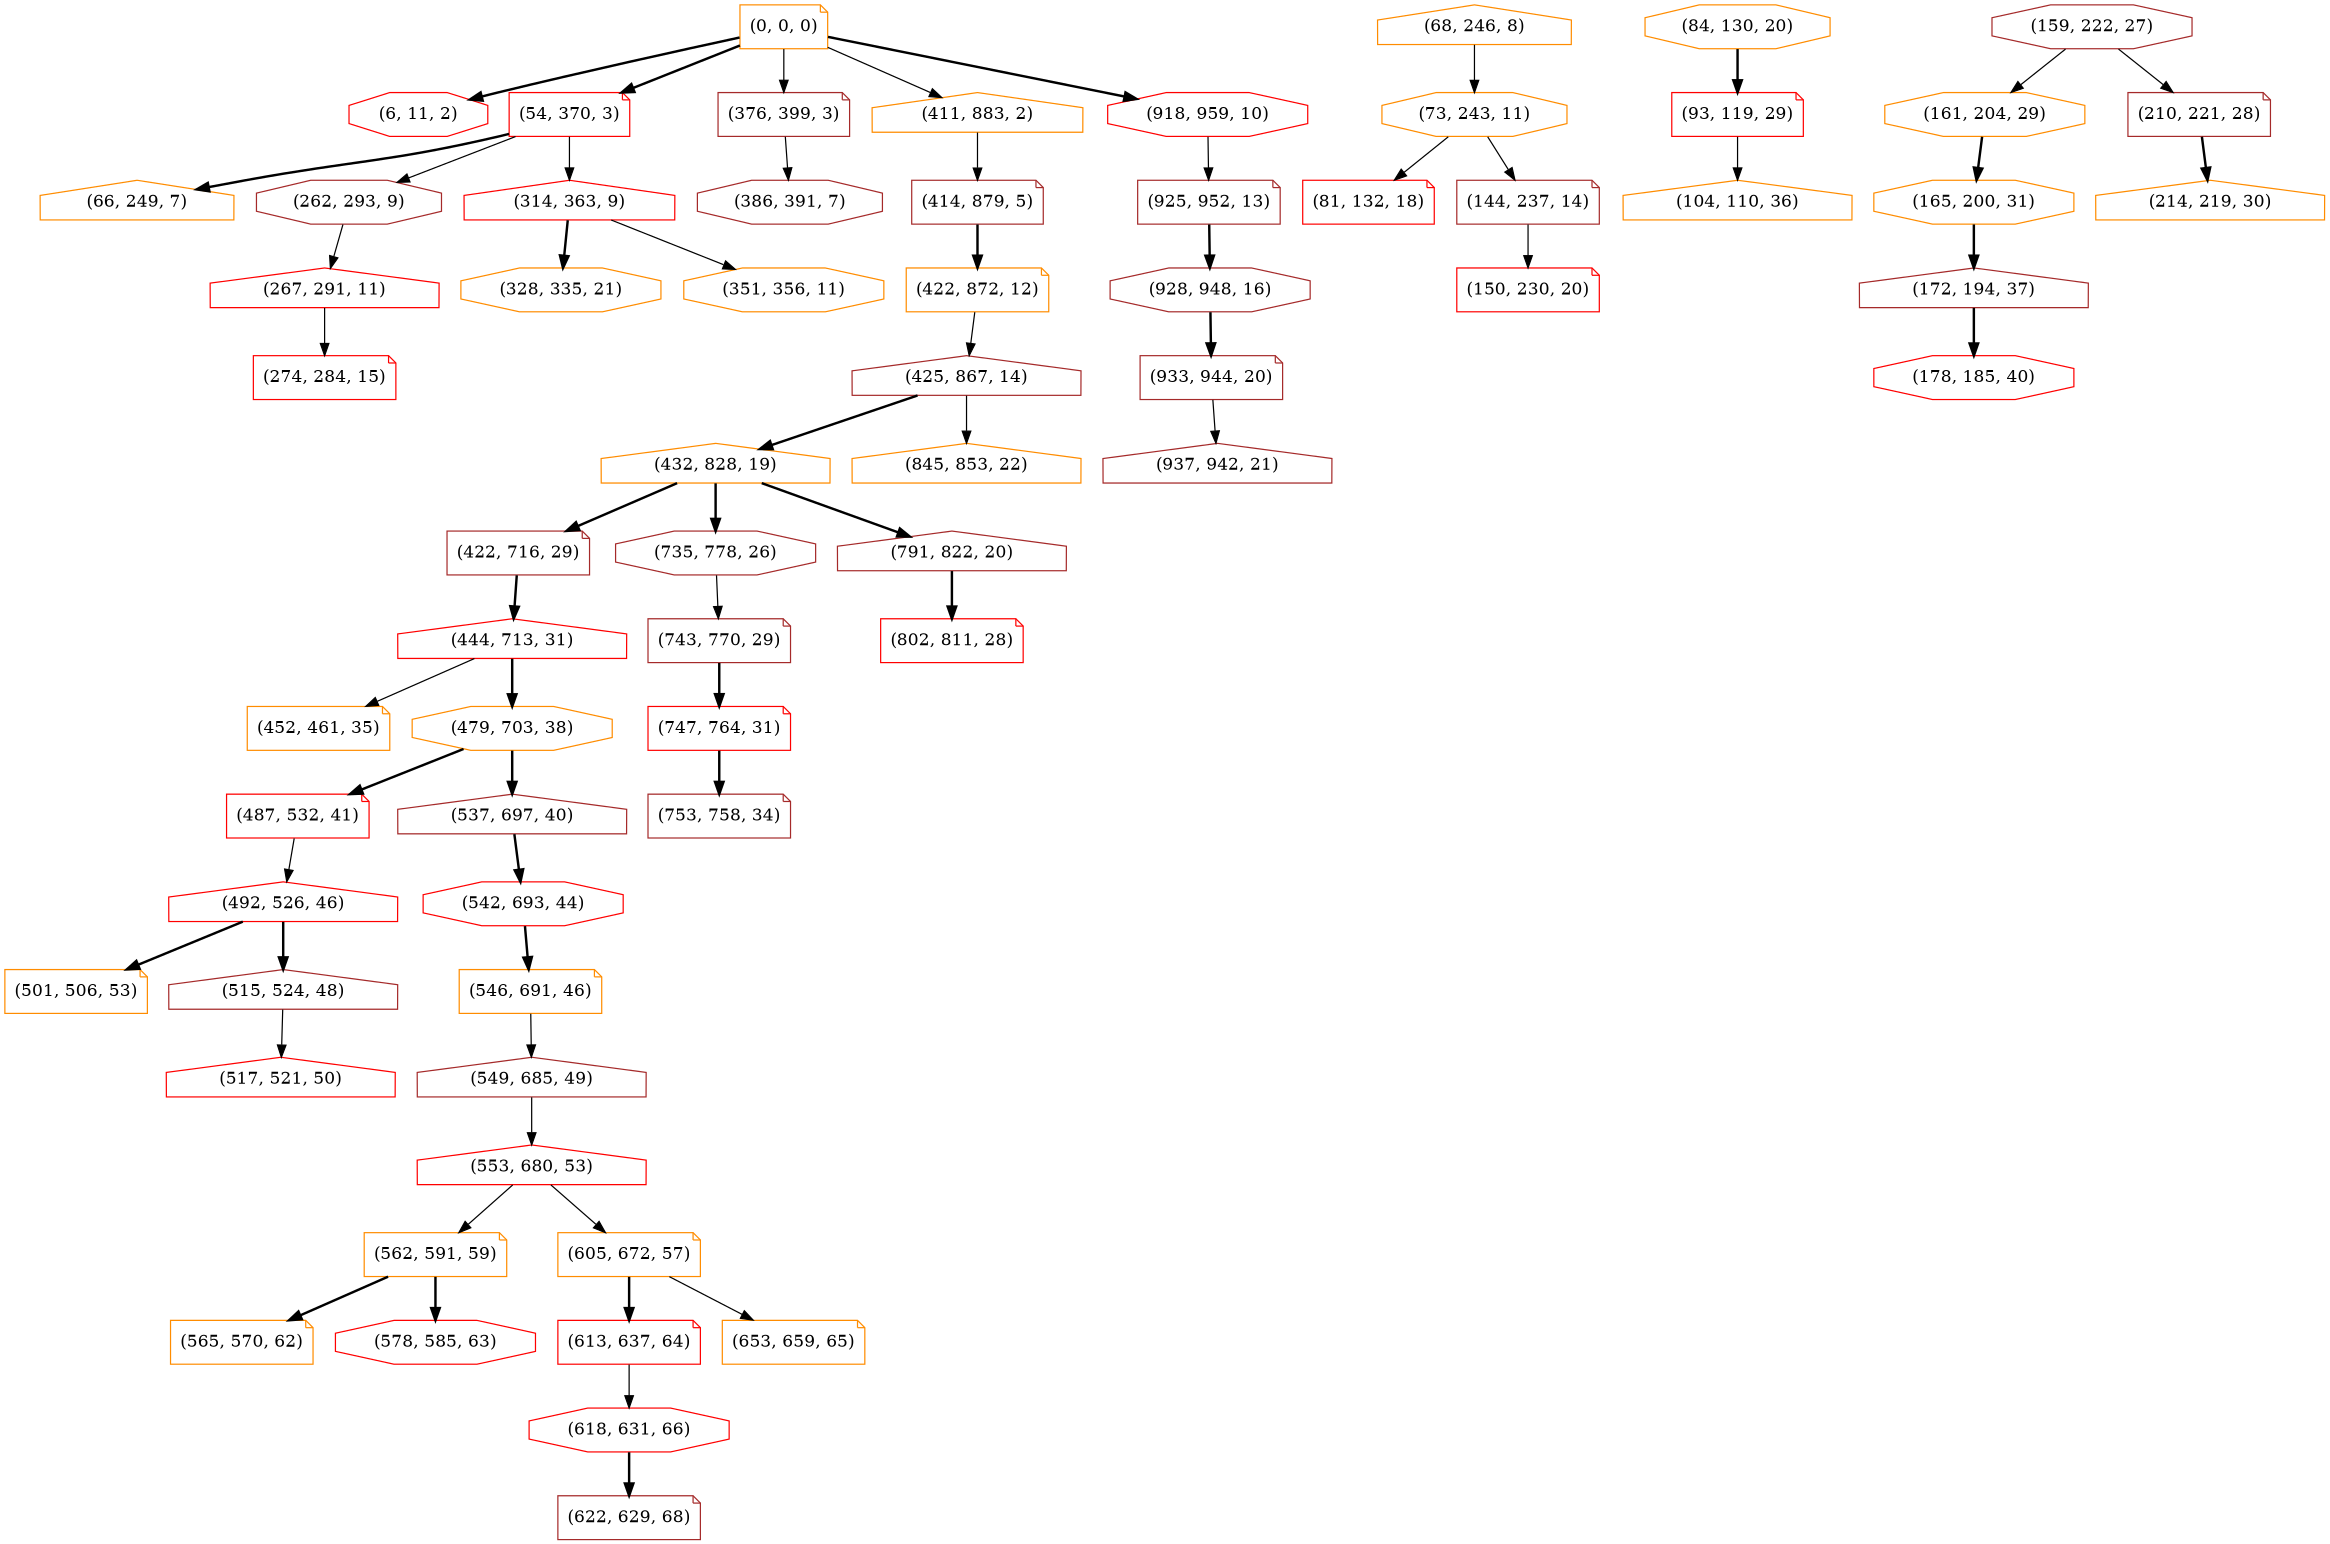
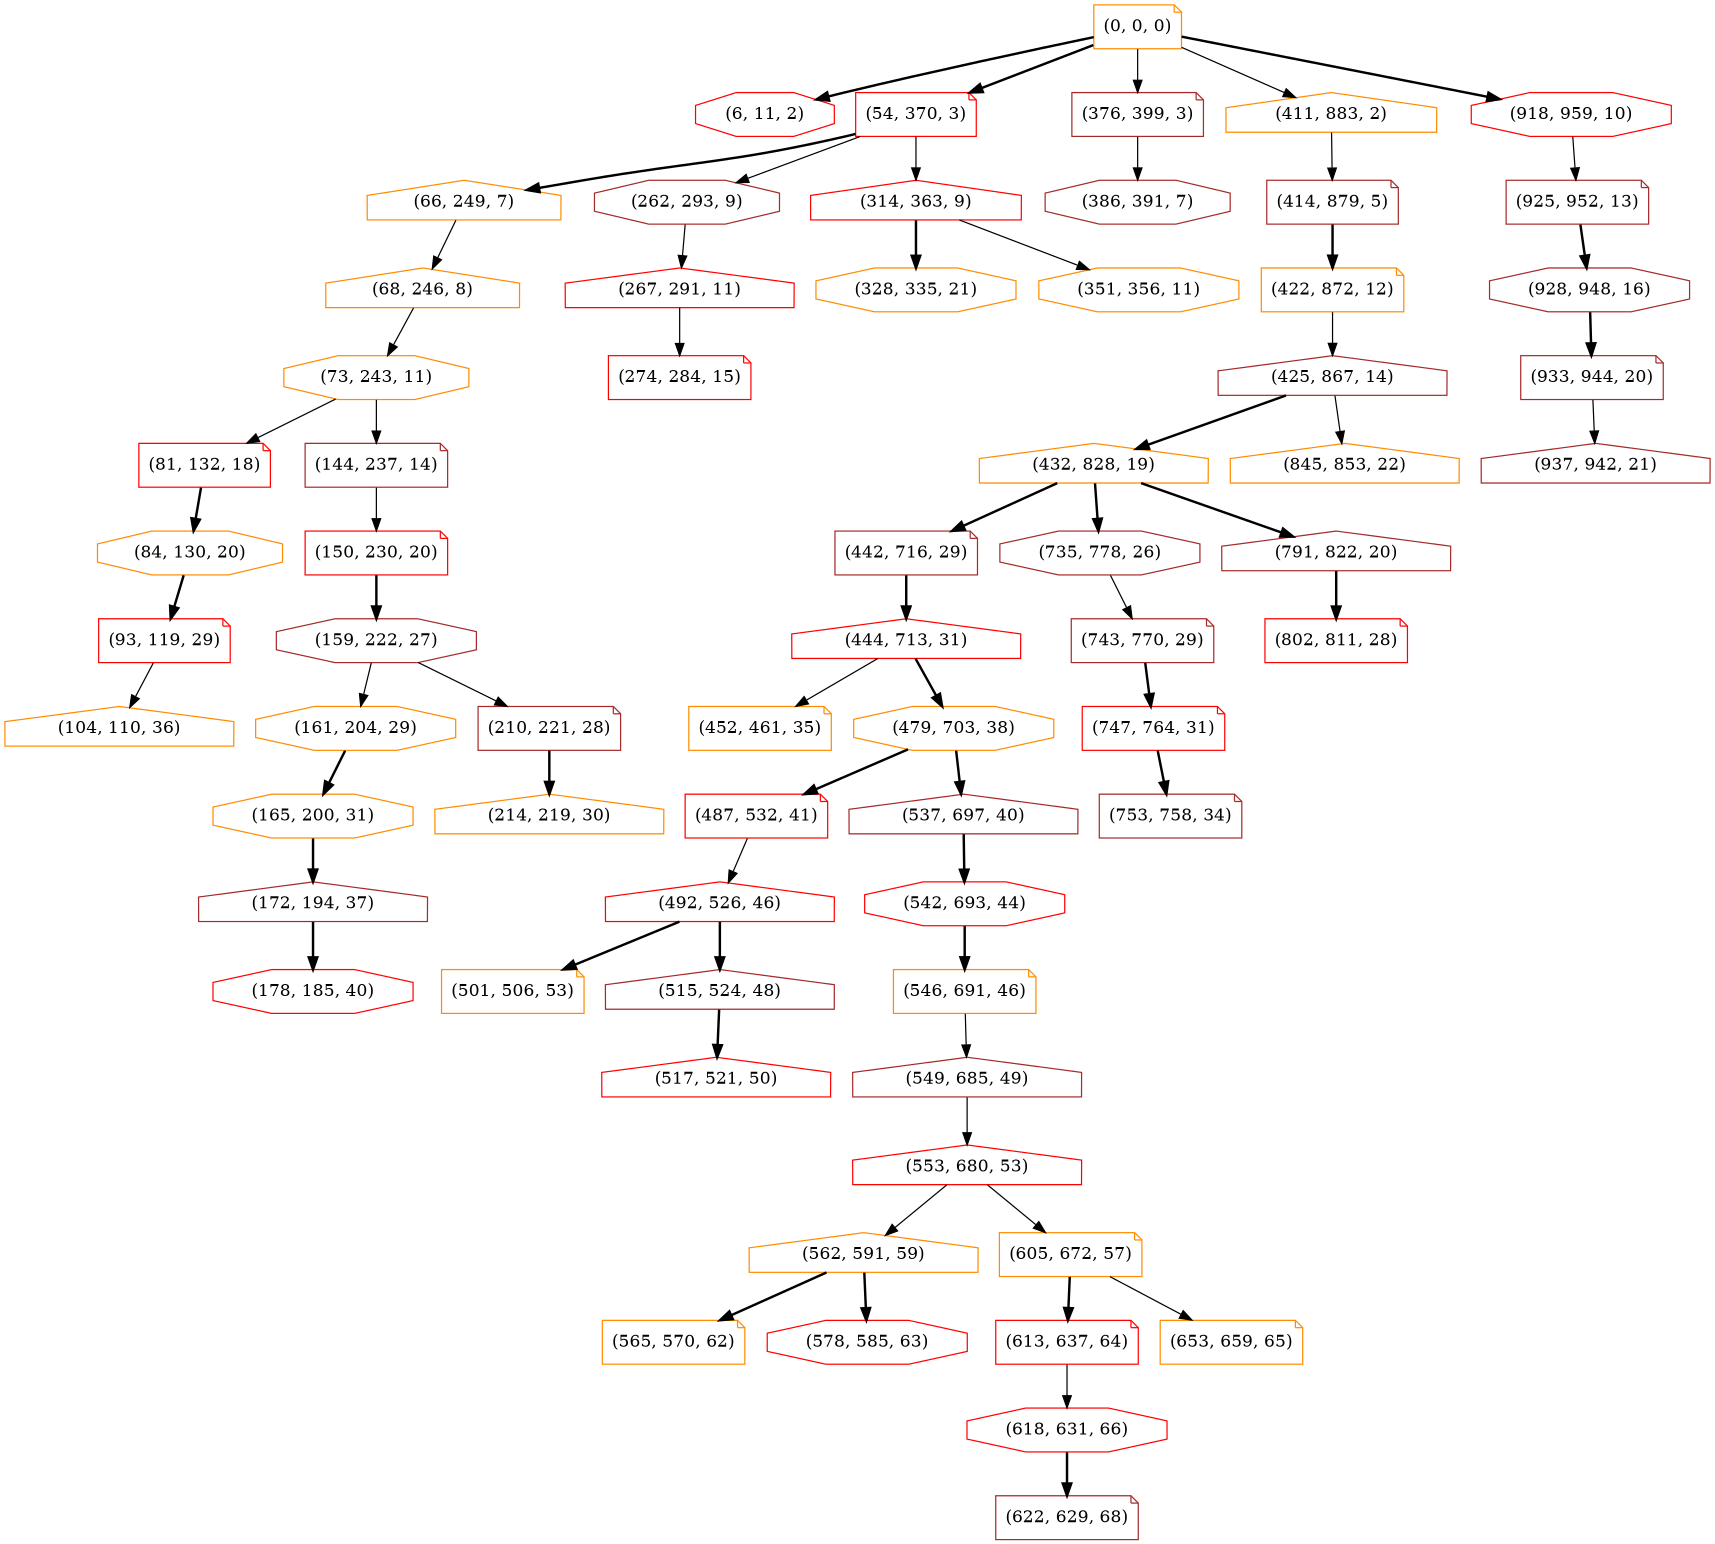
edge "(66, 249, 7)" -> "(68, 246, 8)": added
edge "(81, 132, 18)" -> "(84, 130, 20)": added
node "(422, 716, 29)": label "(422, 716, 29)" -> "(442, 716, 29)"
edge "(150, 230, 20)" -> "(159, 222, 27)": added
edge "(515, 524, 48)" -> "(517, 521, 50)": style solid -> bold
node "(562, 591, 59)": shape note -> house
